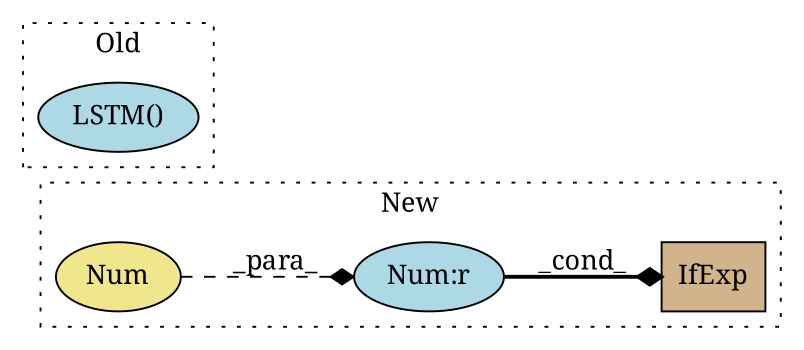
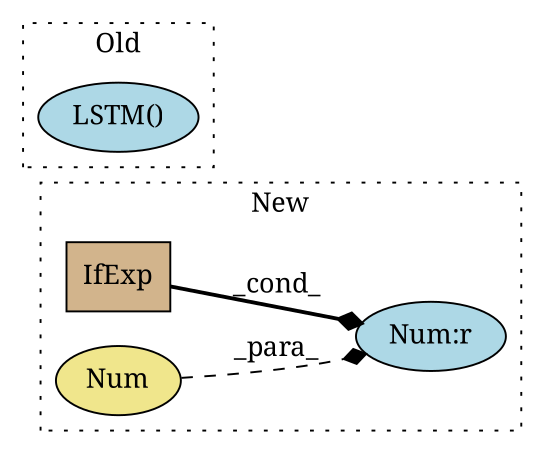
edge "Num:r" -> "IfExp": reversed
